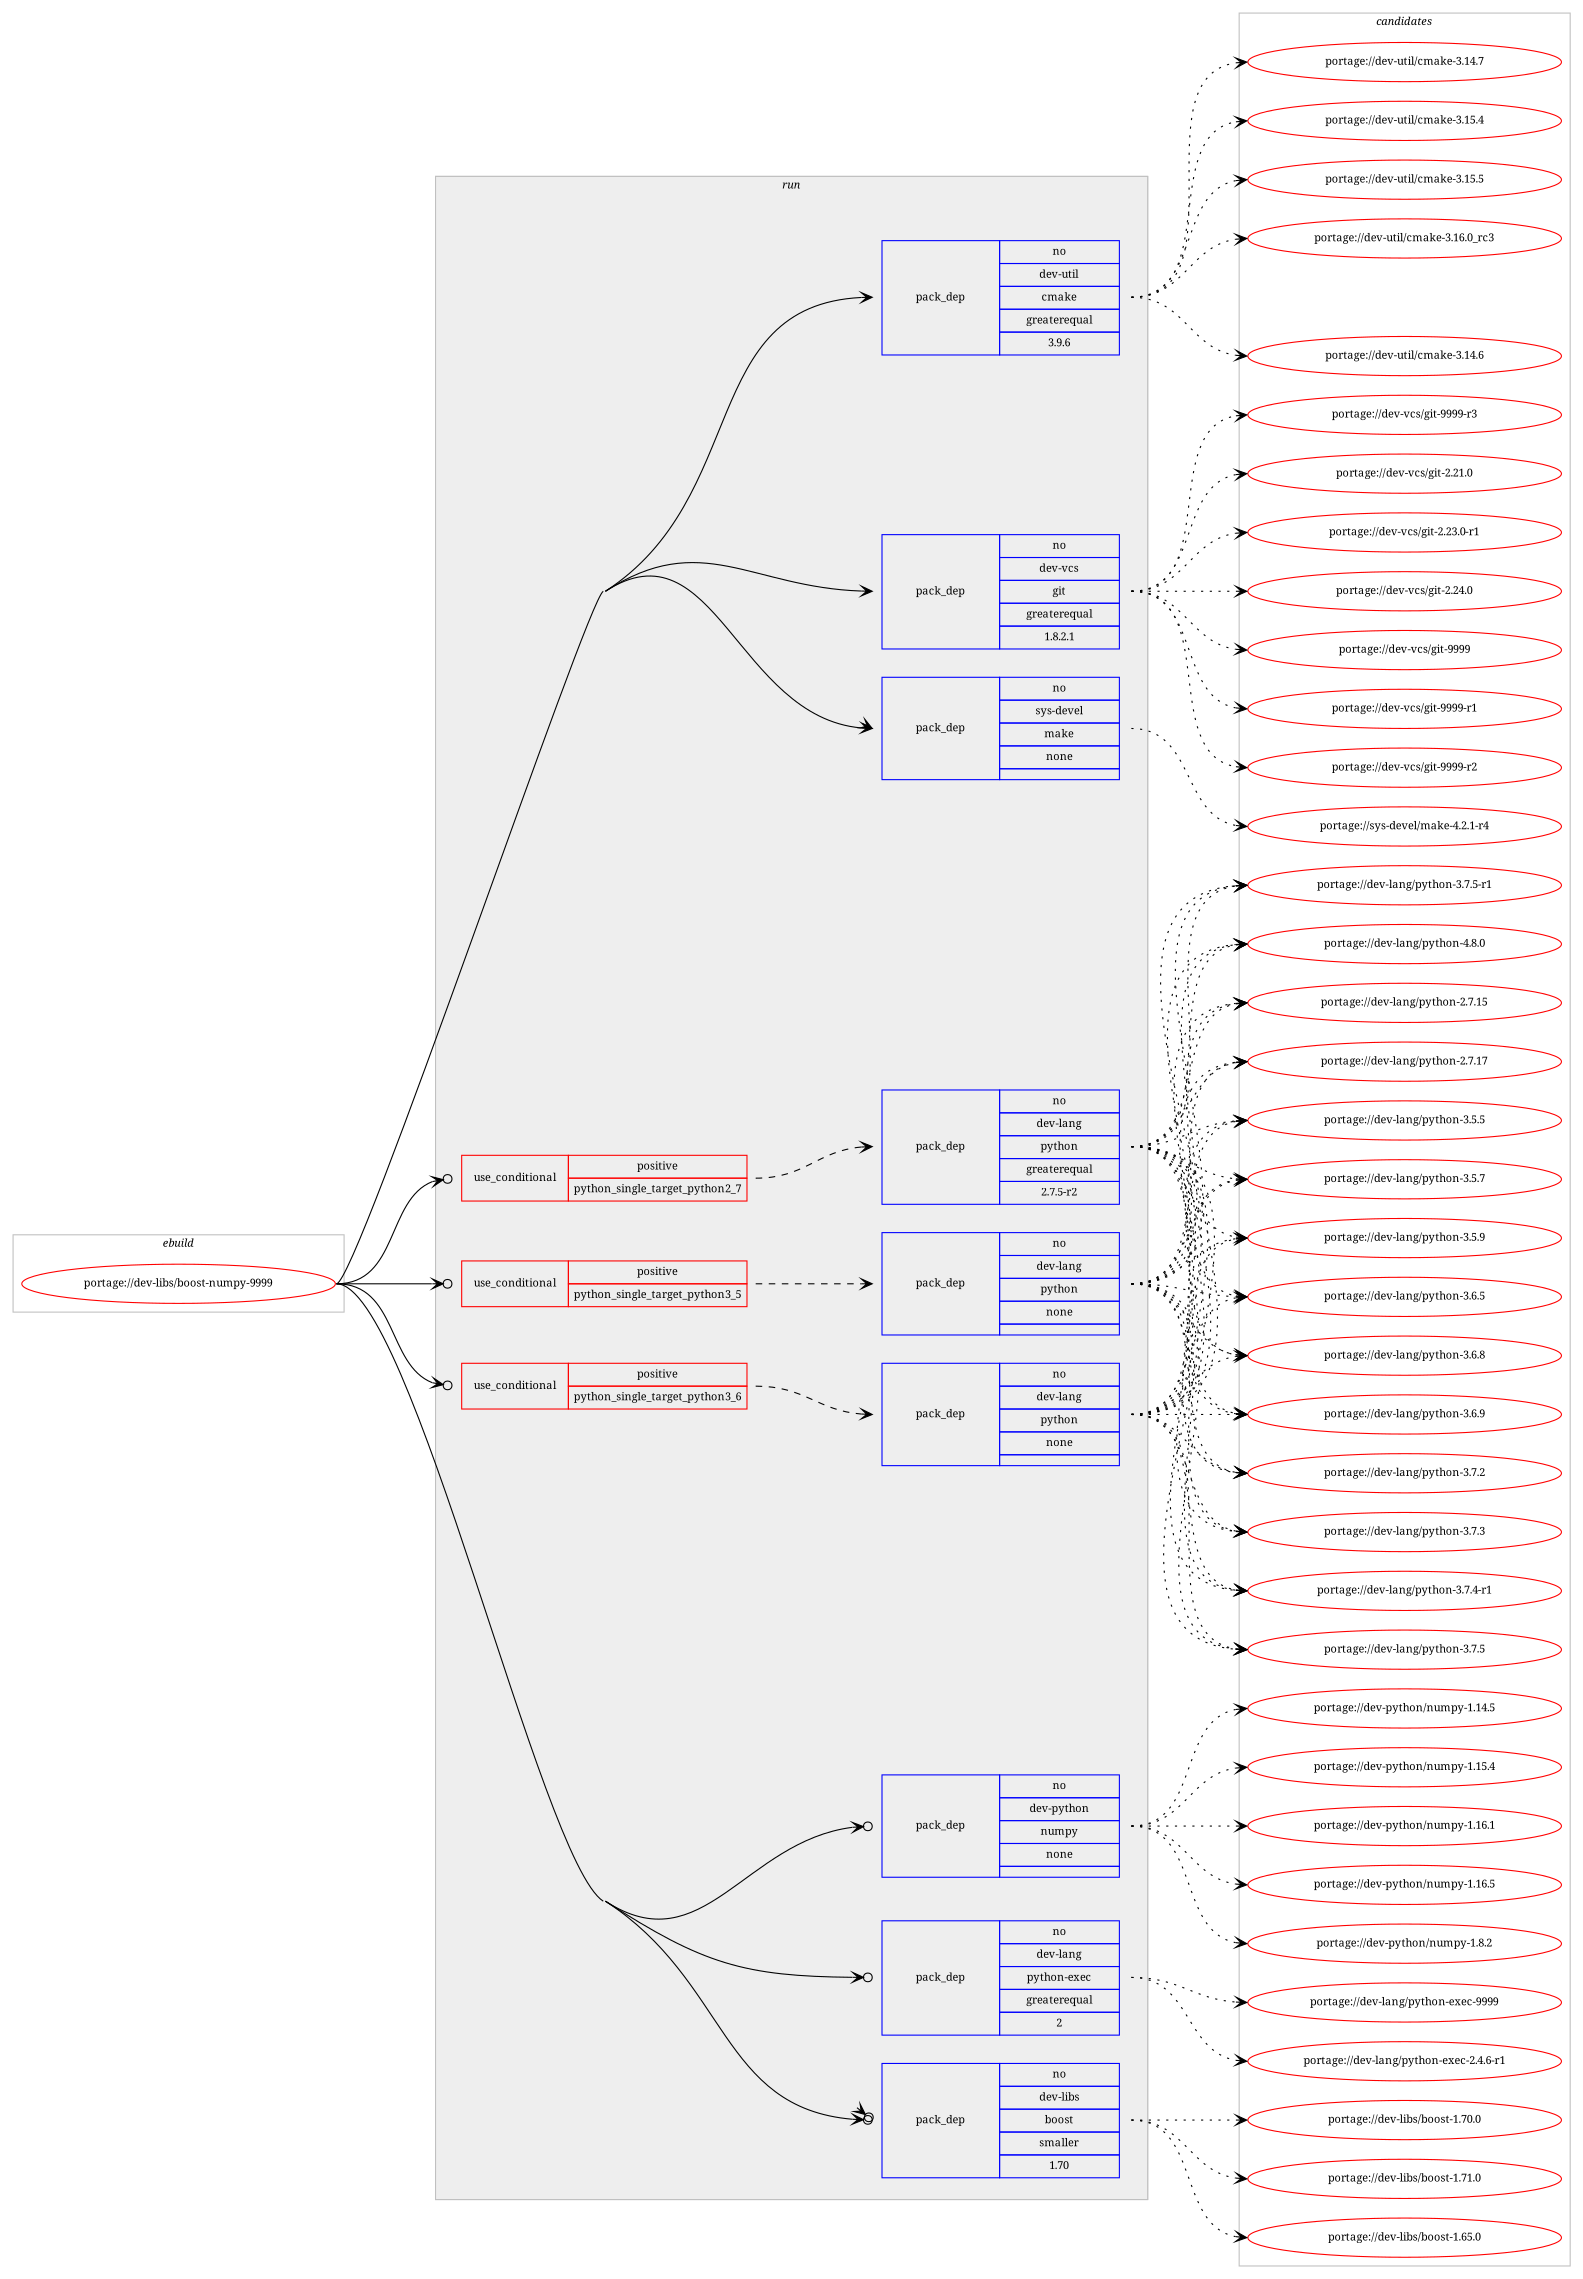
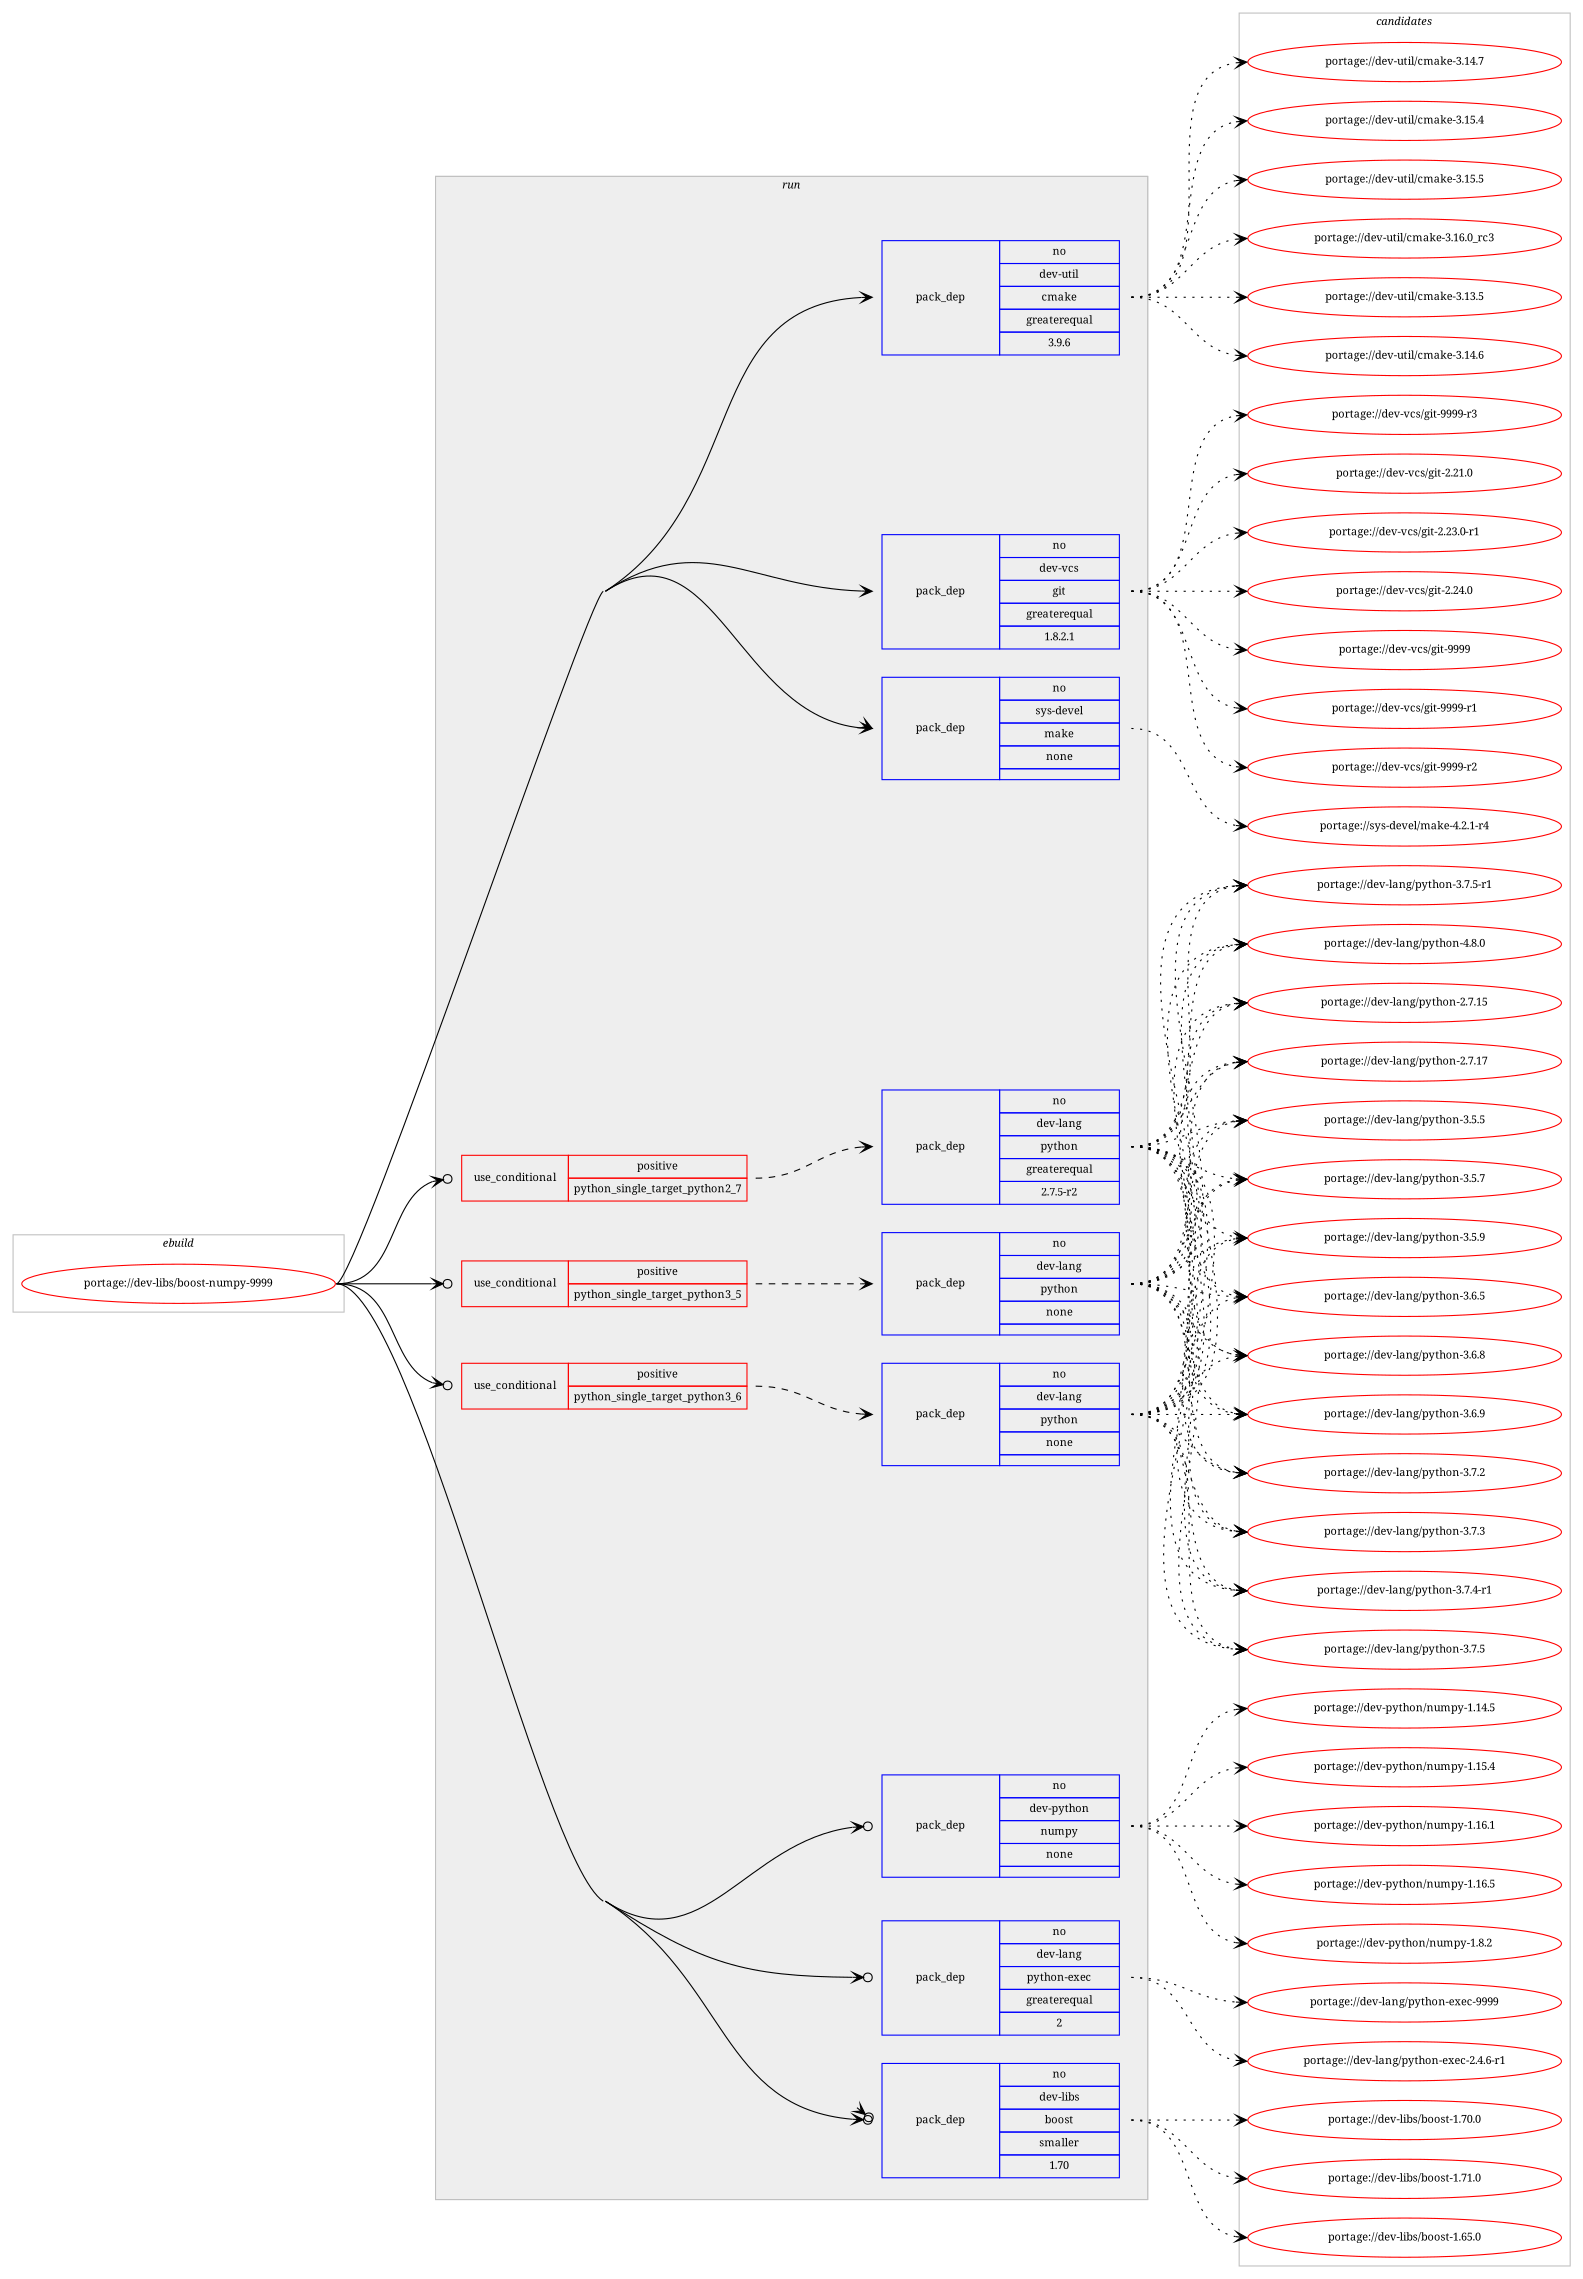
node "portage://dev-util/cmake-3.13.5": added
